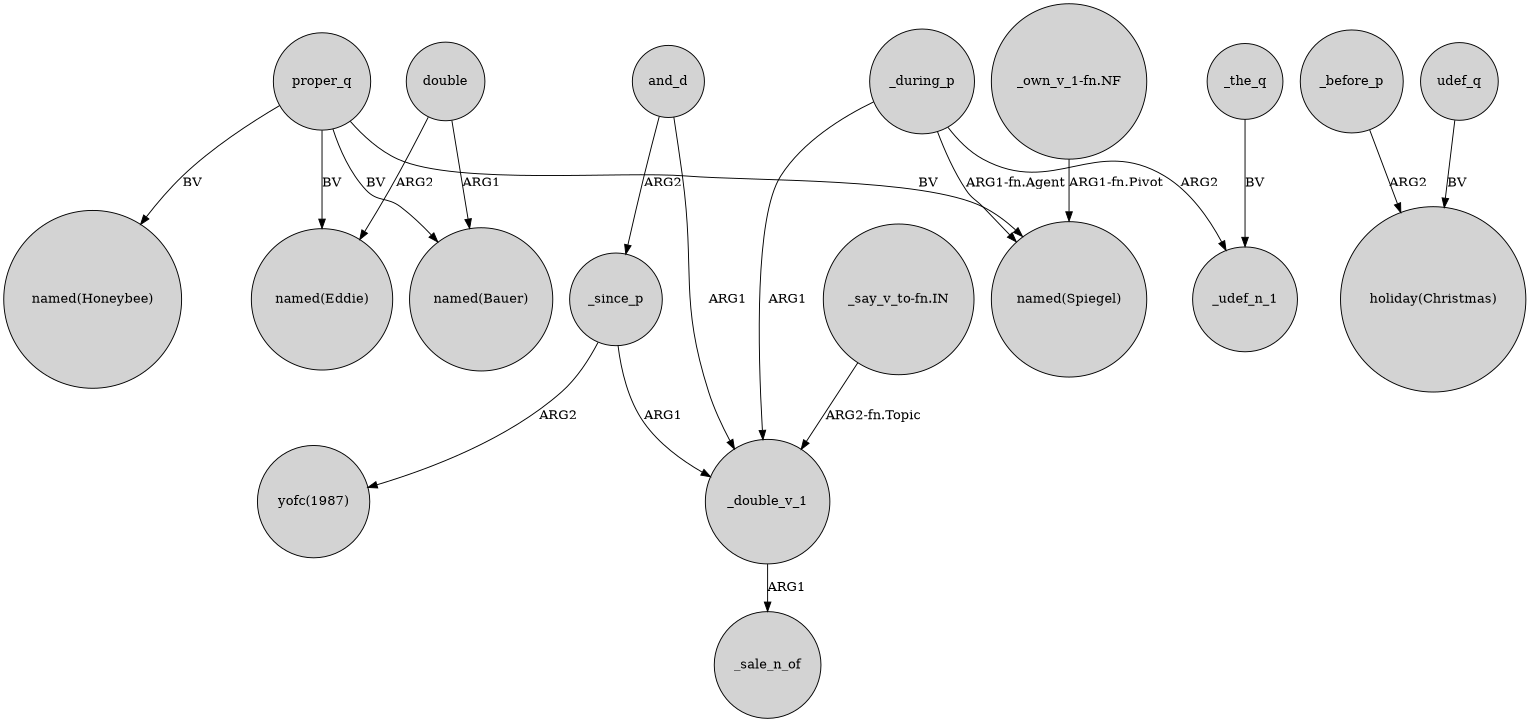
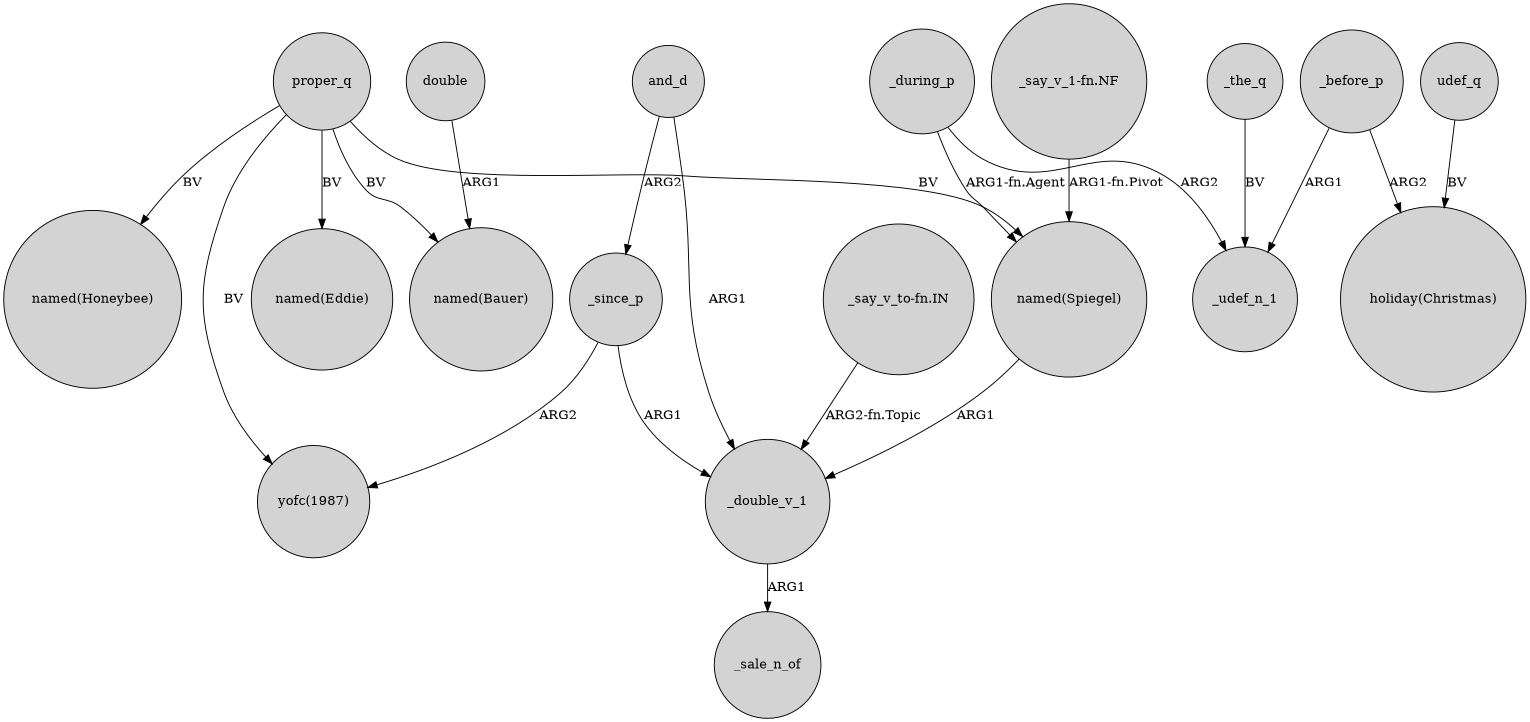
node "_own_v_1-fn.NF": label "_own_v_1-fn.NF" -> "_say_v_1-fn.NF"
edge "double" -> "named(Eddie)": removed, label "ARG2"
edge "_before_p" -> "_udef_n_1": added, label "ARG1"
edge "_during_p" -> "_double_v_1": now "named(Spiegel)" -> "_double_v_1"
edge "proper_q" -> "yofc(1987)": added, label "BV"
